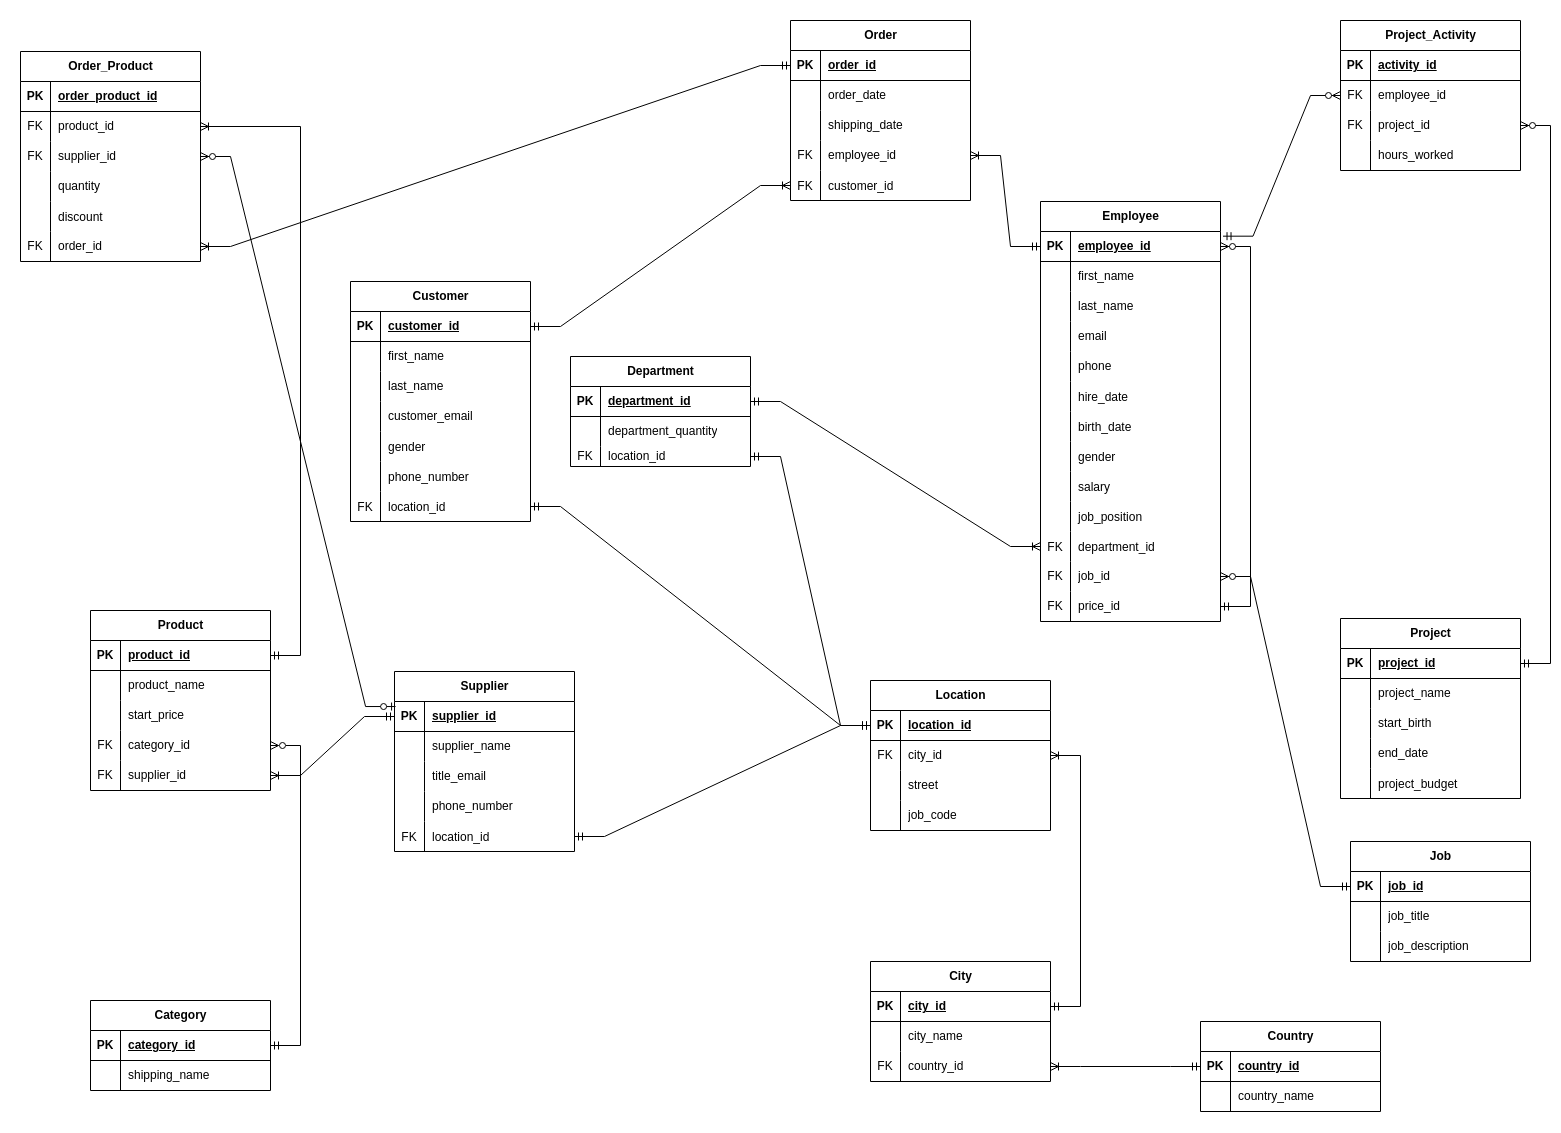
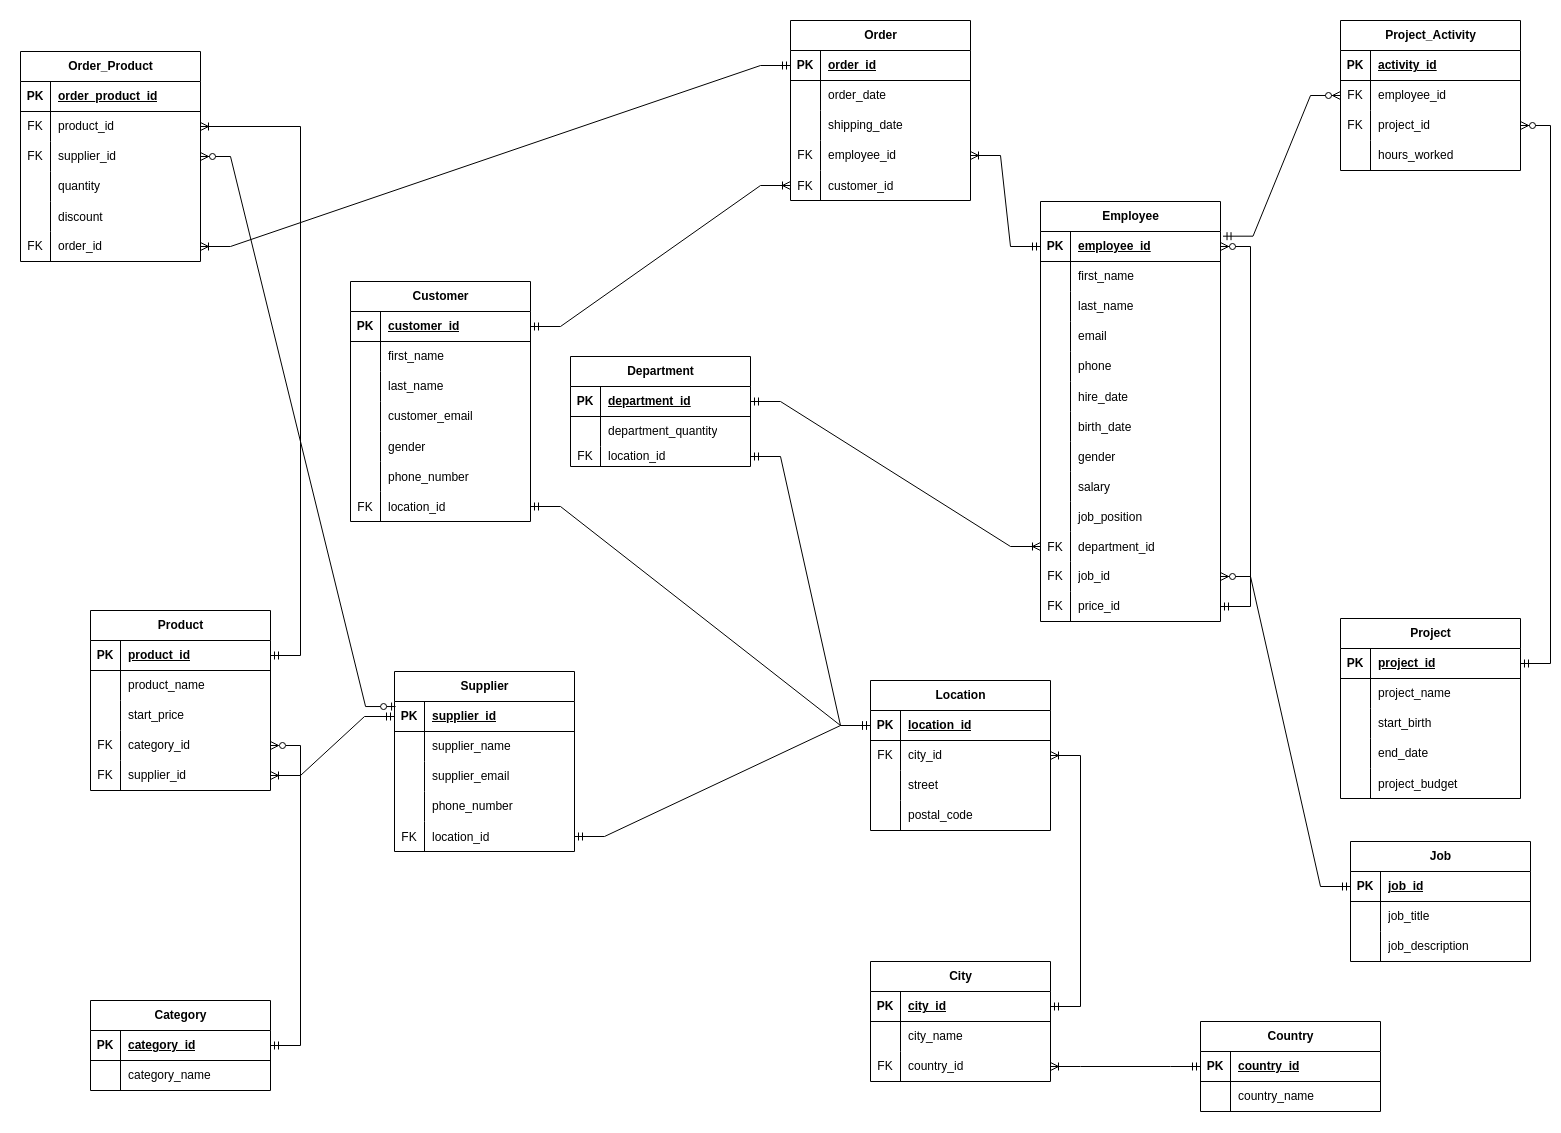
node "title_email": label "title_email" -> "supplier_email"
node "job_code": label "job_code" -> "postal_code"
node "shipping_name": label "shipping_name" -> "category_name"
